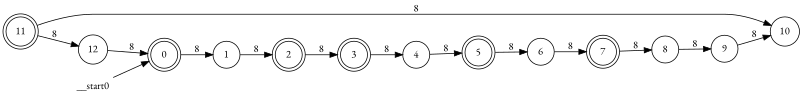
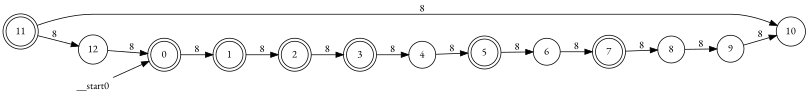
node "1": shape circle -> doublecircle
